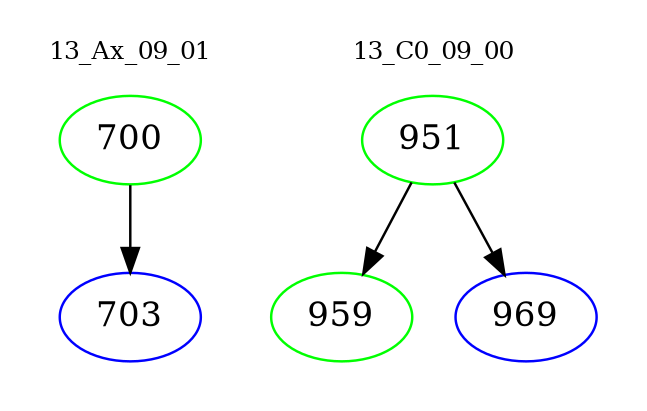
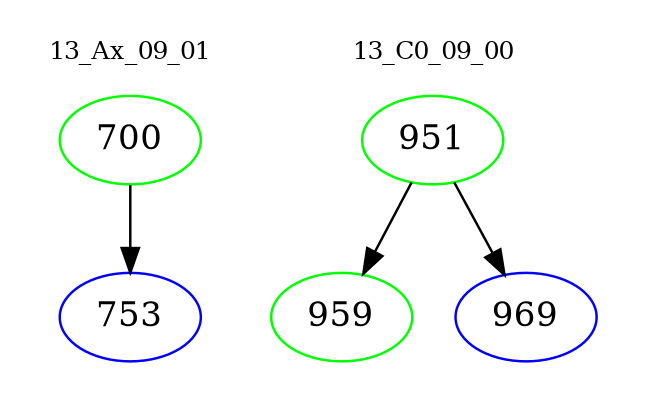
node "703": label "703" -> "753"
